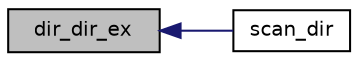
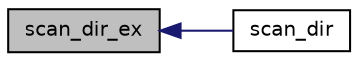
node "dir_dir_ex": label "dir_dir_ex" -> "scan_dir_ex"
